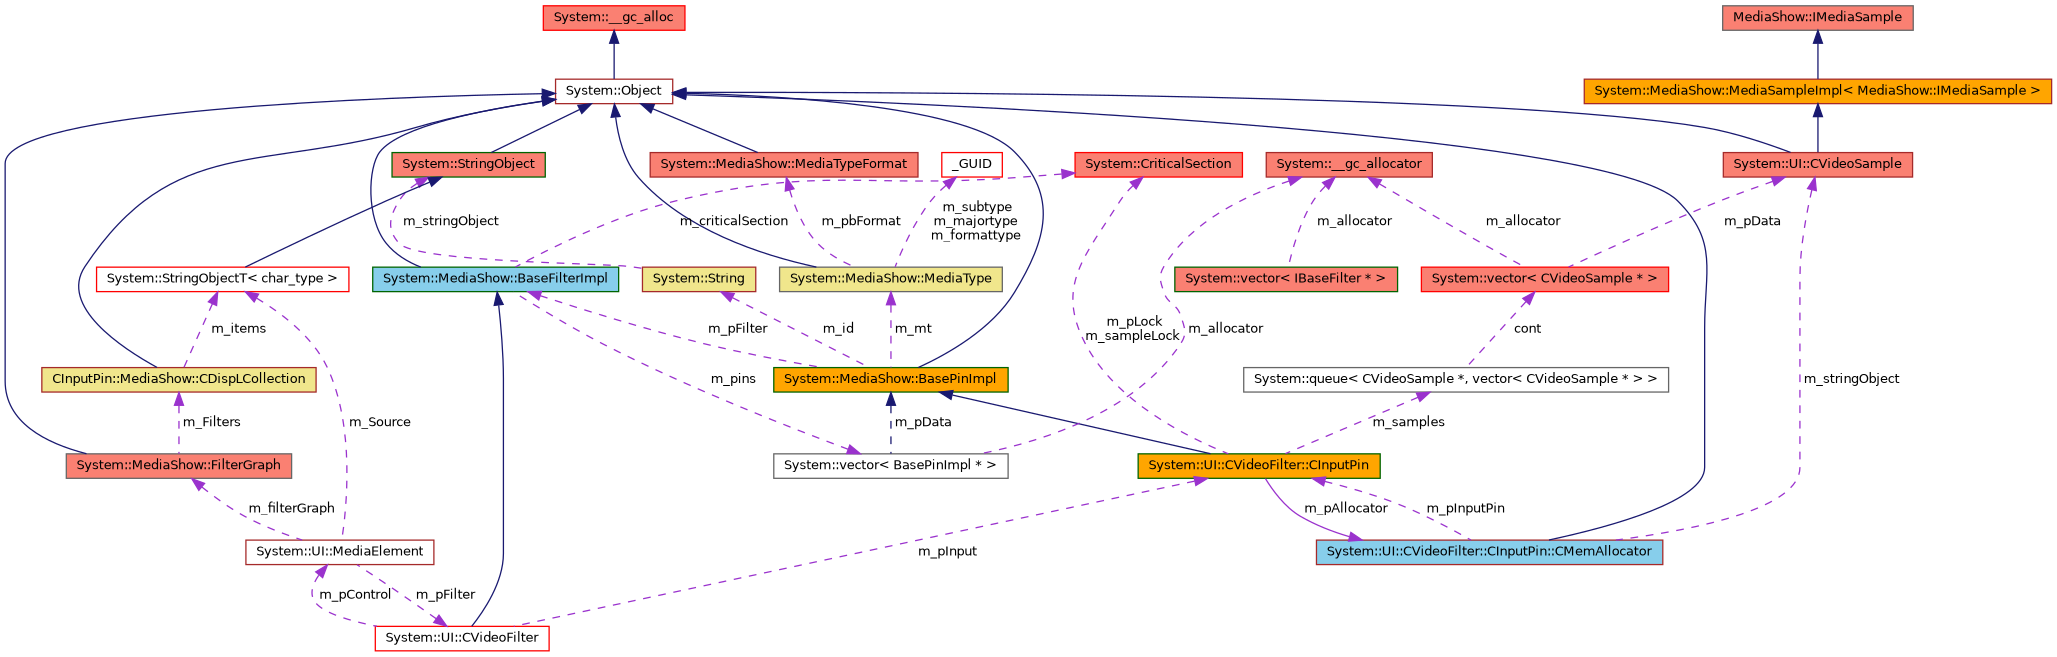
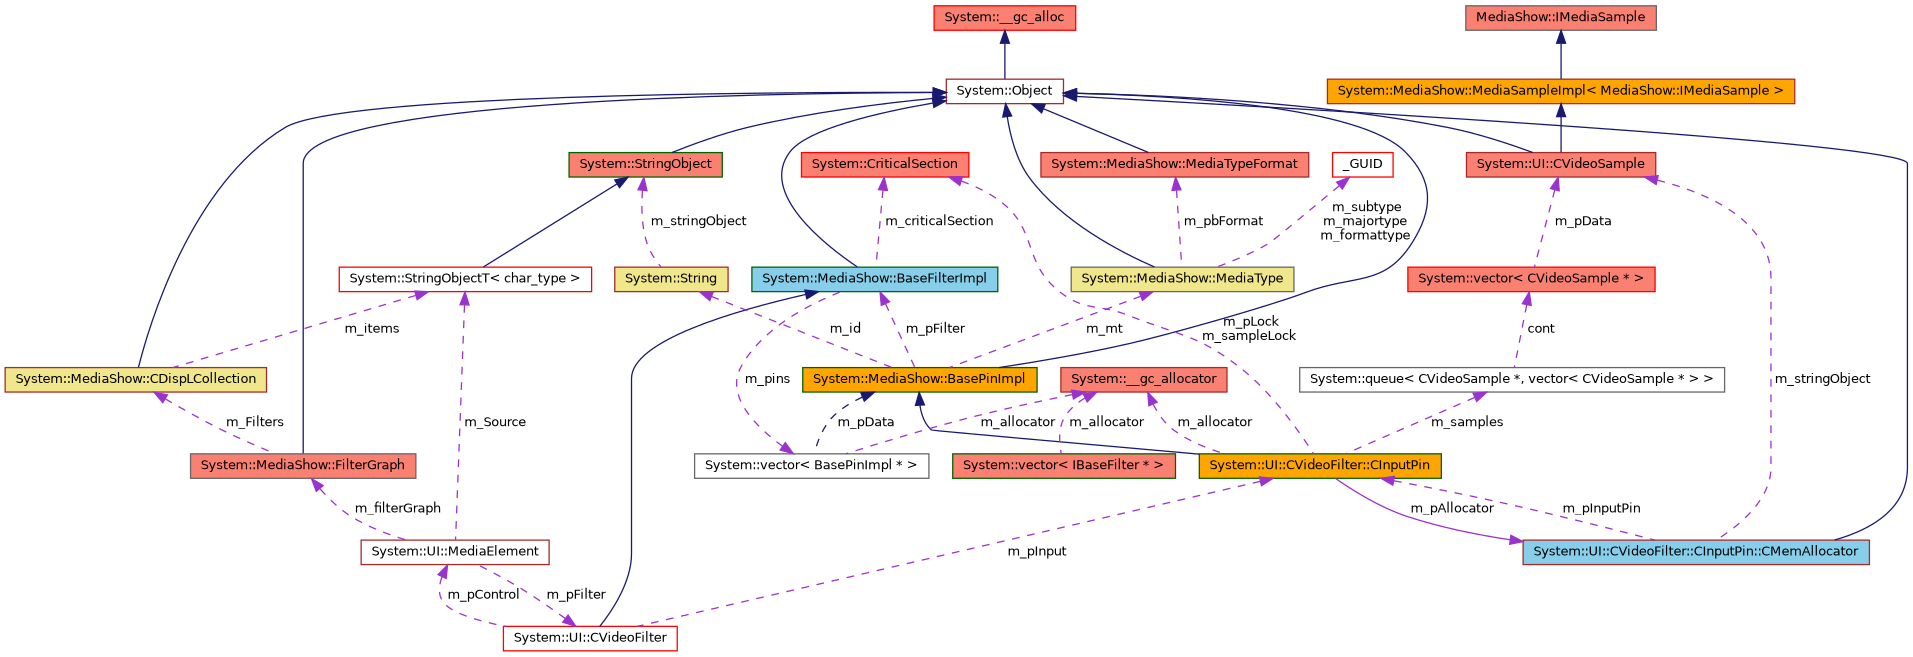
edge "System::vector< CVideoSample * >" -> "System::__gc_allocator": now "System::UI::CVideoFilter::CInputPin" -> "System::__gc_allocator"
node "CInputPin::MediaShow::CDispLCollection": label "CInputPin::MediaShow::CDispLCollection" -> "System::MediaShow::CDispLCollection"
